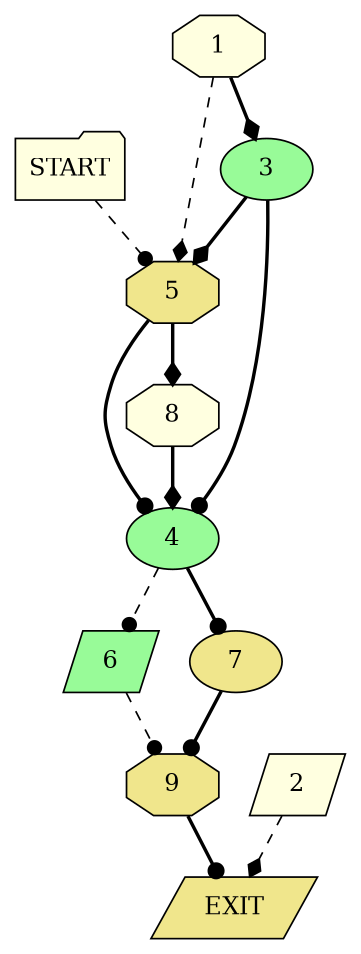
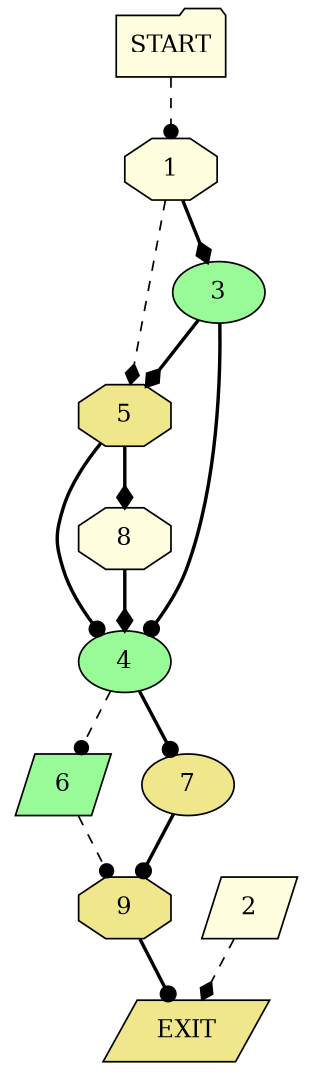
edge "START" -> "5": now "START" -> "1"
